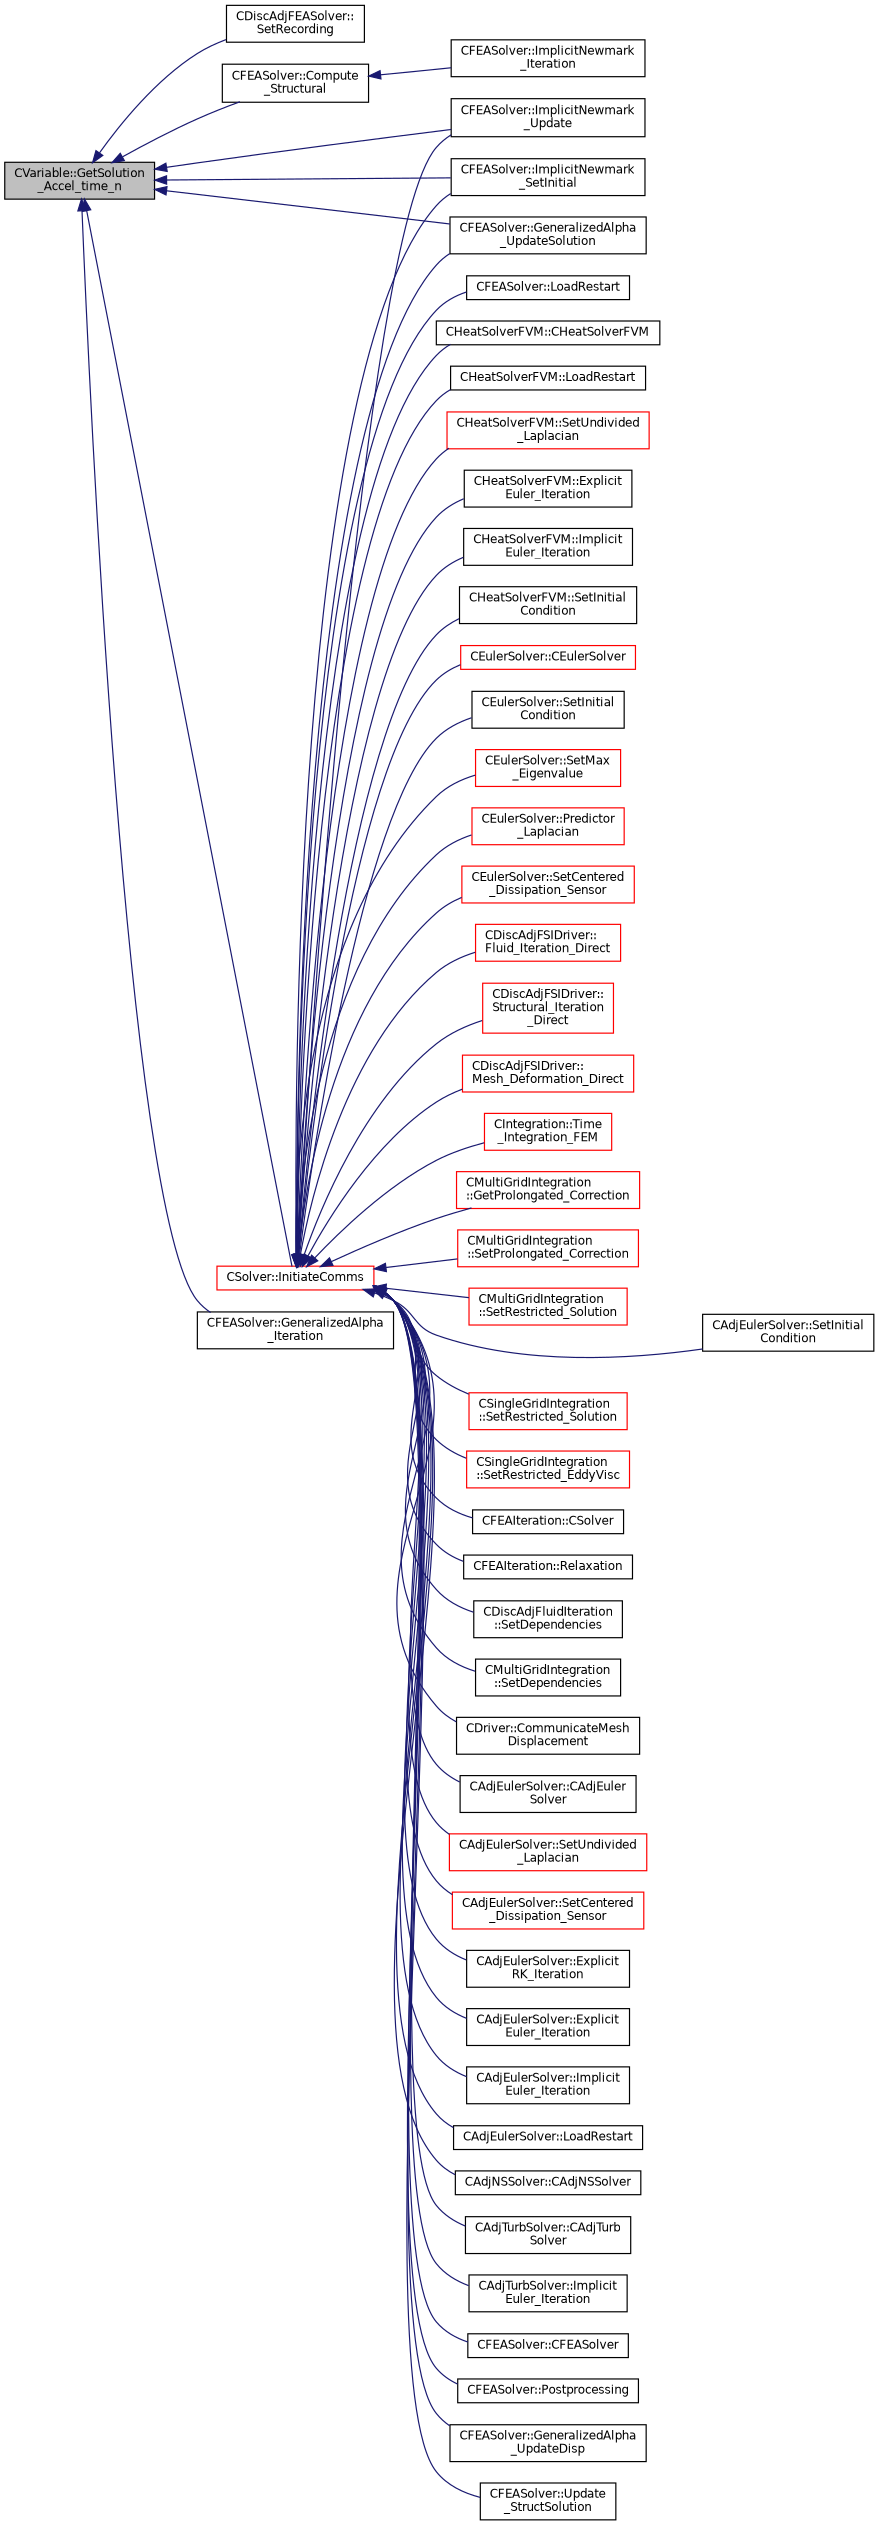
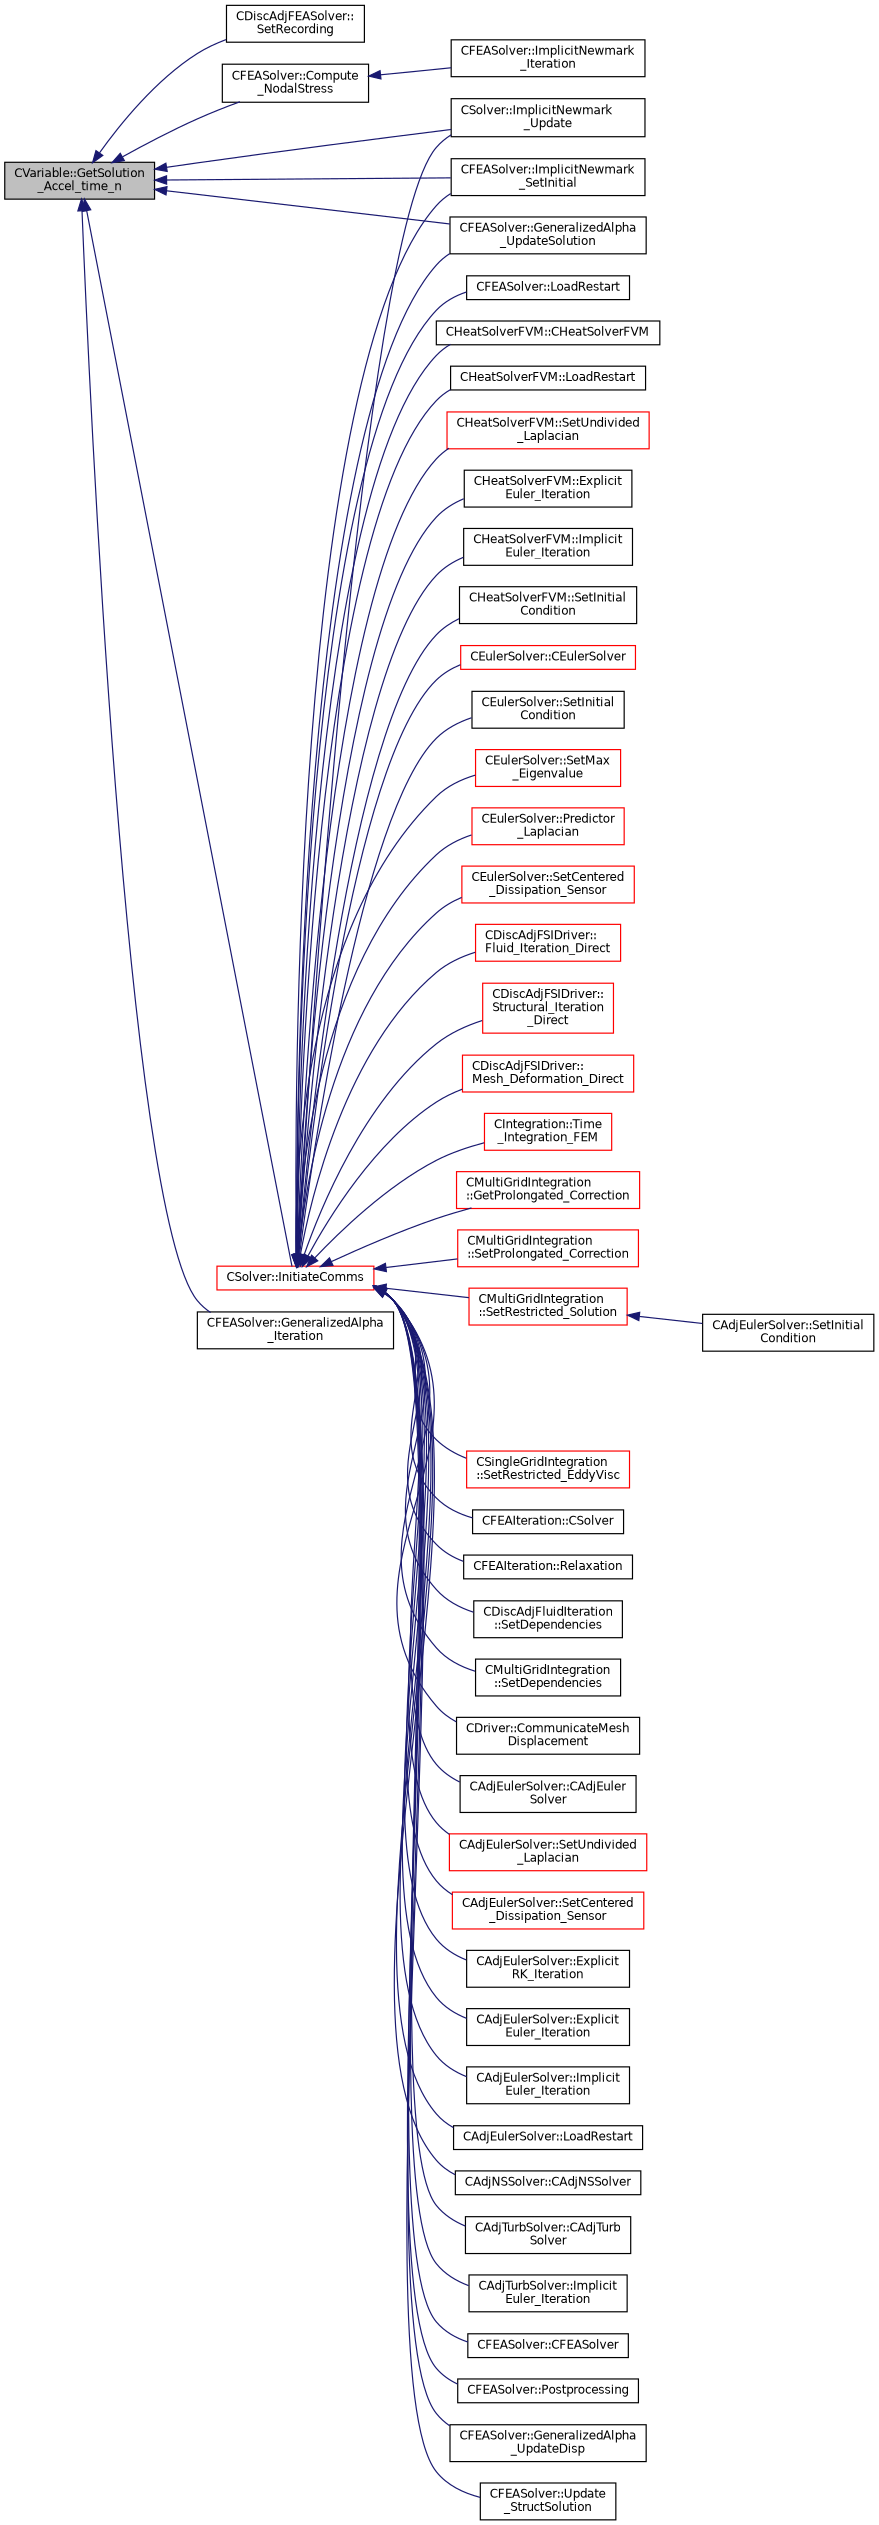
node "CFEASolver::Compute _Structural": label "CFEASolver::Compute _Structural" -> "CFEASolver::Compute _NodalStress"
node "CFEASolver::ImplicitNewmark _Update": label "CFEASolver::ImplicitNewmark _Update" -> "CSolver::ImplicitNewmark _Update"
edge "CAdjEulerSolver::SetInitial Condition" -> "CSolver::InitiateComms": now "CAdjEulerSolver::SetInitial Condition" -> "CMultiGridIntegration ::SetRestricted_Solution"
node "CSingleGridIntegration ::SetRestricted_Solution": removed
